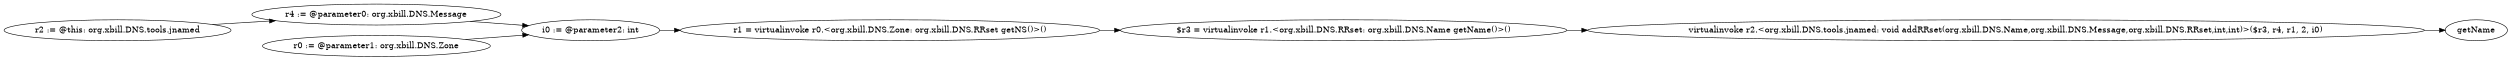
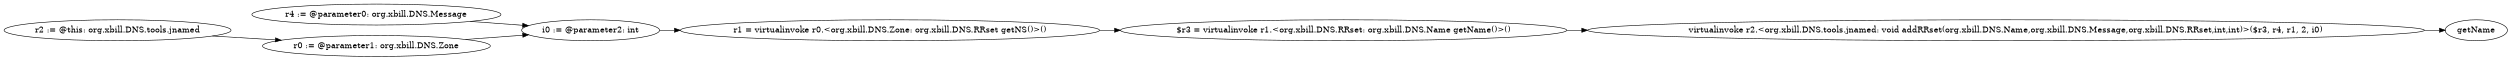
edge "r2 := @this: org.xbill.DNS.tools.jnamed" -> "r4 := @parameter0: org.xbill.DNS.Message": now "r2 := @this: org.xbill.DNS.tools.jnamed" -> "r0 := @parameter1: org.xbill.DNS.Zone"
